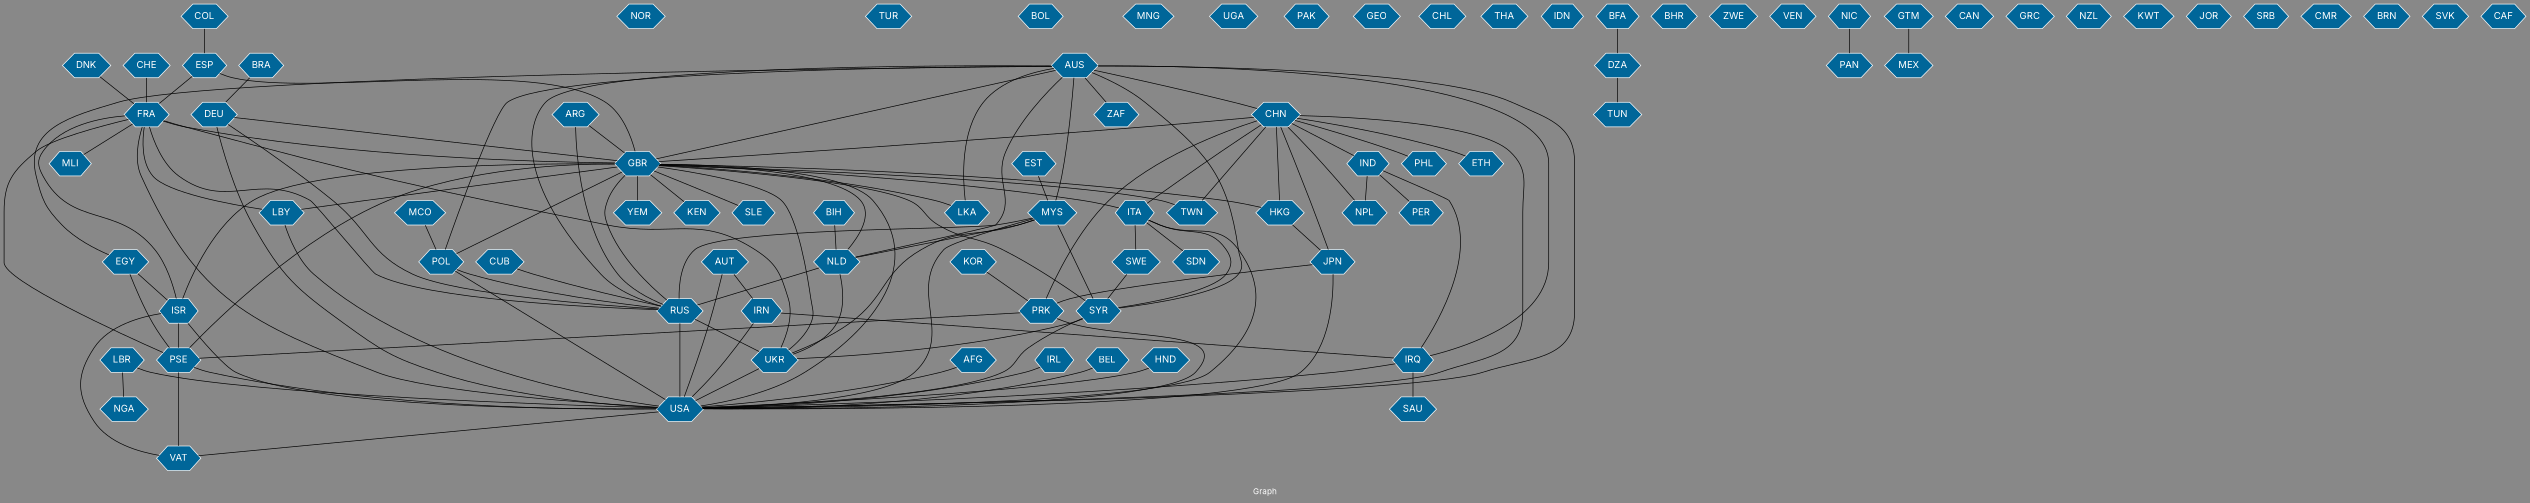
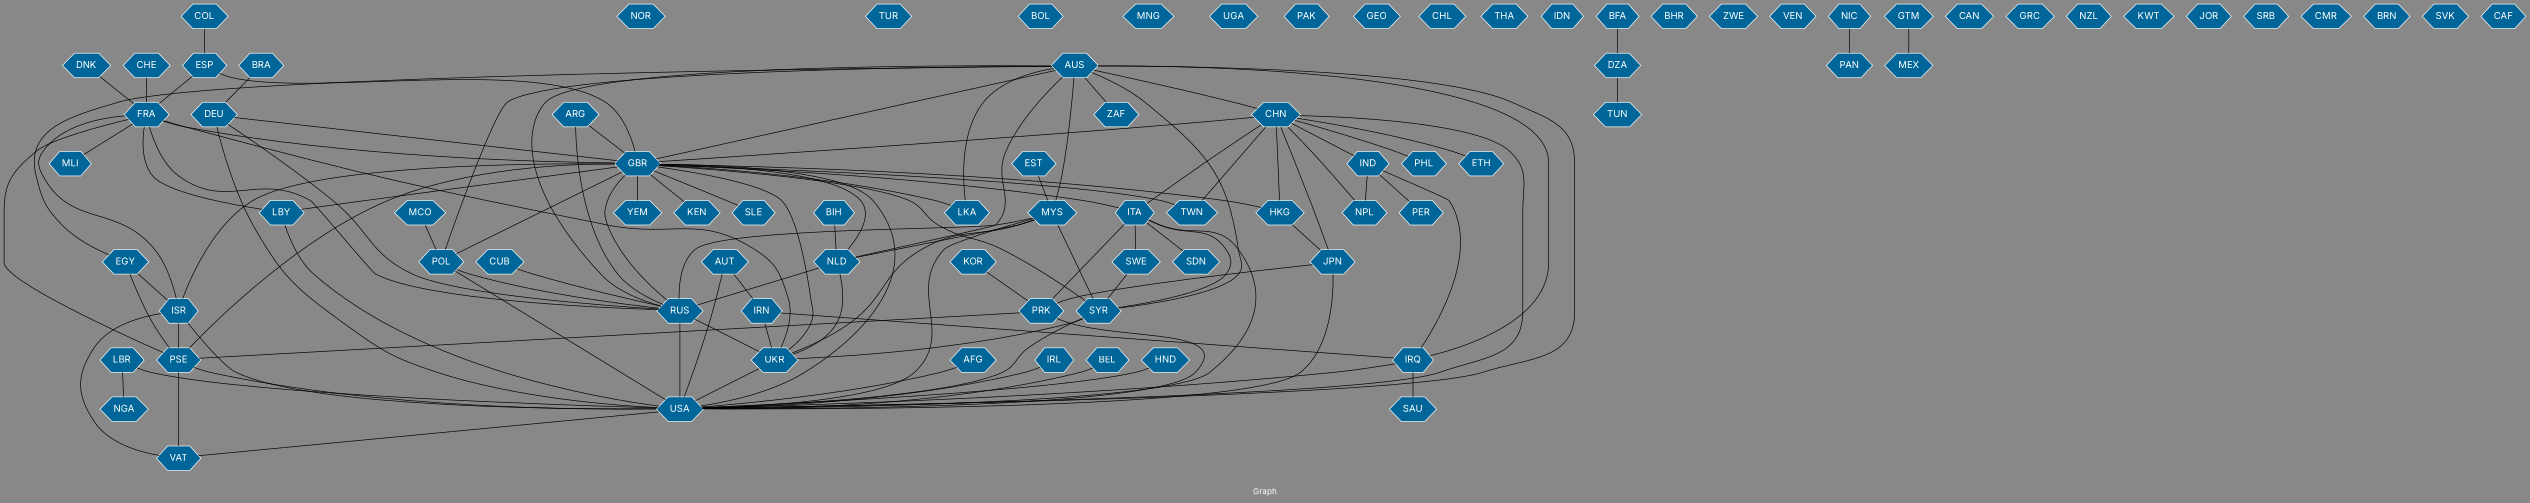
edge "CHN" -- "PRK": now "ITA" -- "PRK"
edge "FRA" -- "USA": removed
edge "IRN" -- "USA": now "IRN" -- "UKR"
